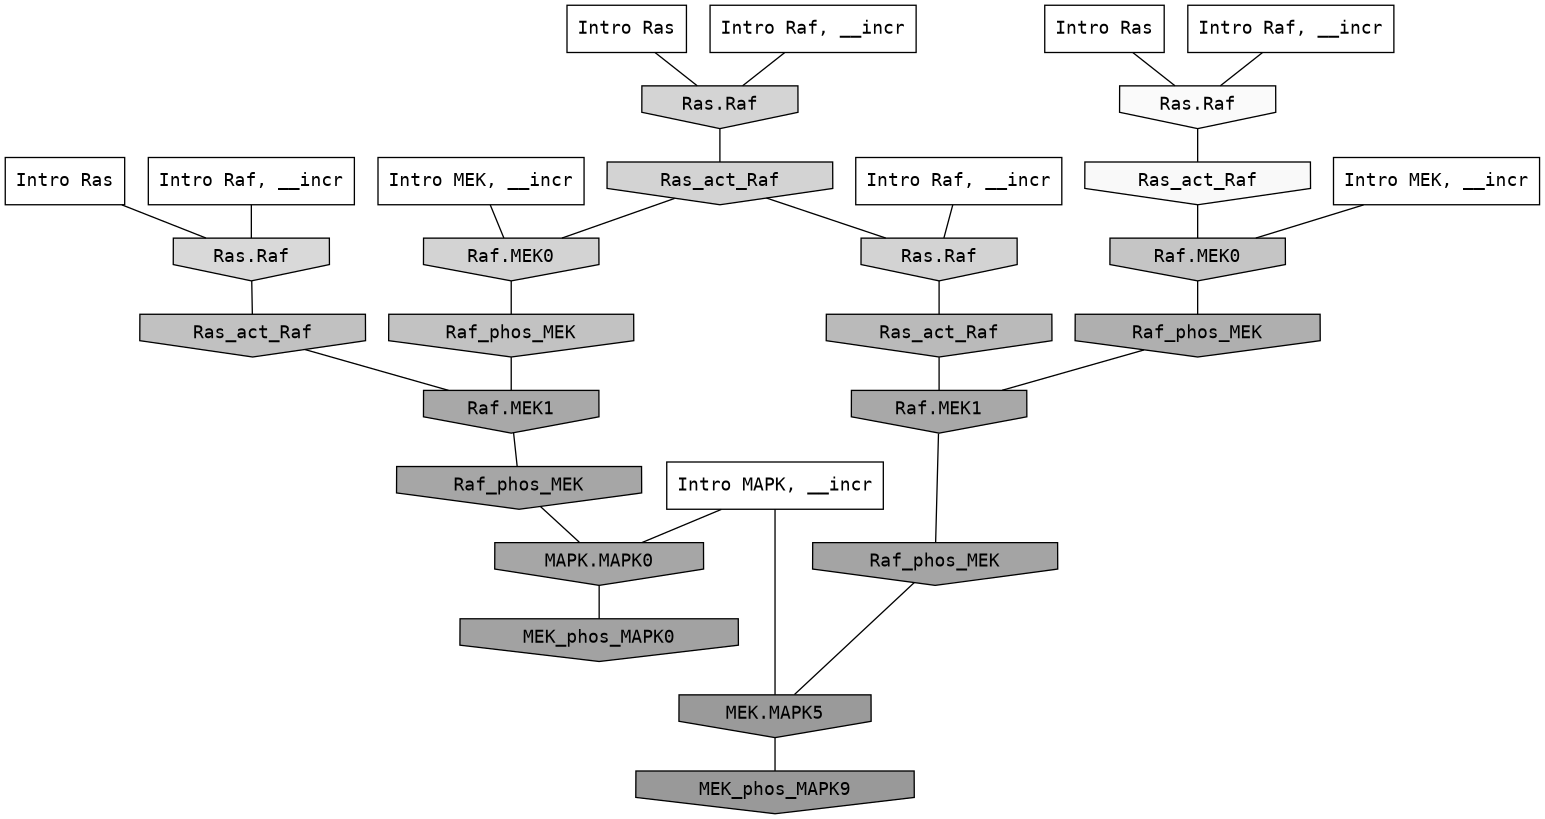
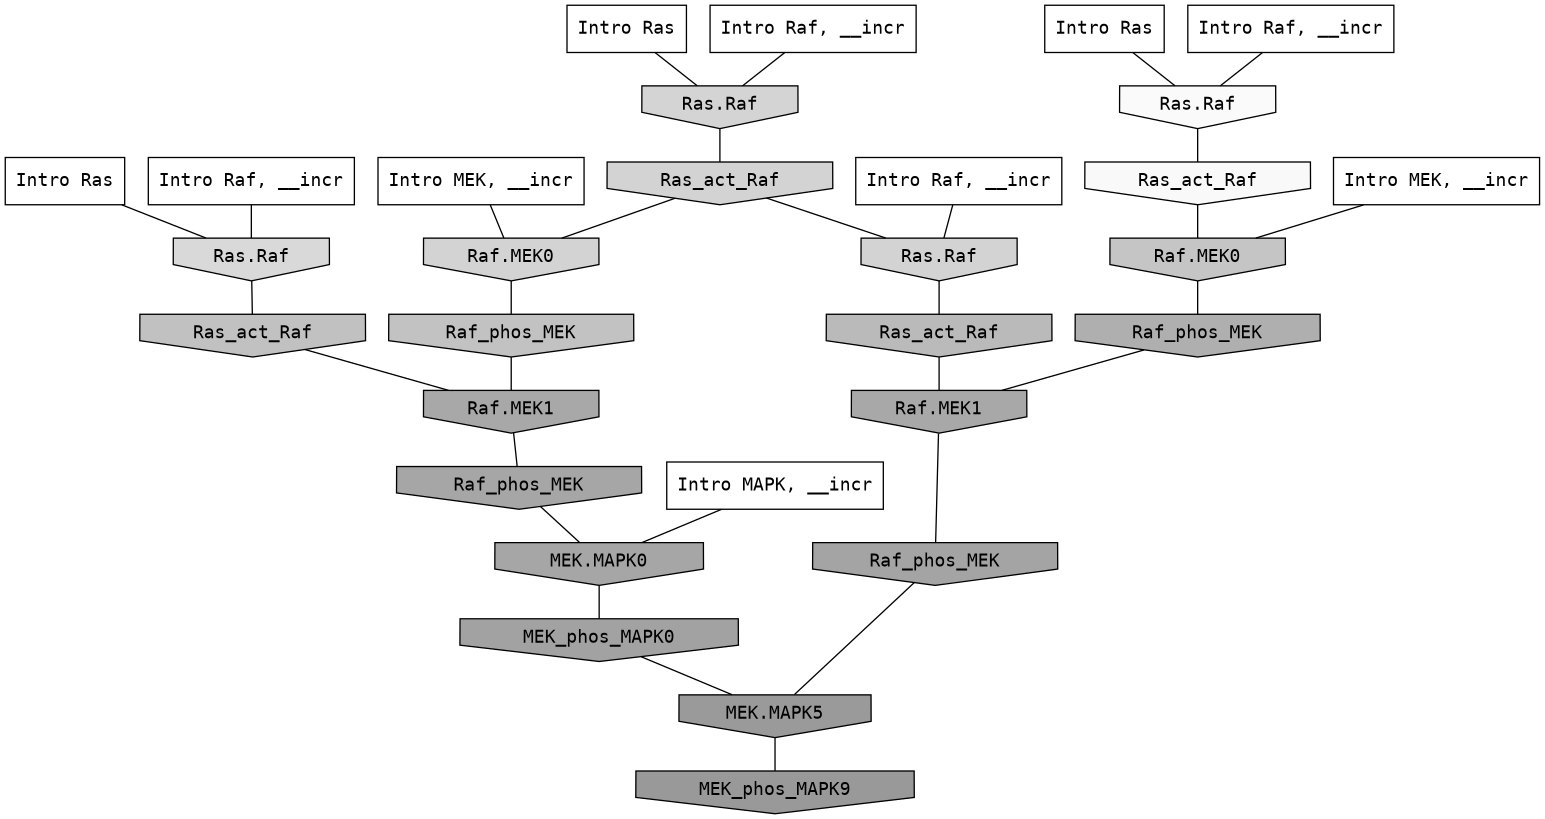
node "MAPK.MAPK0": label "MAPK.MAPK0" -> "MEK.MAPK0"
edge "Intro MAPK, __incr" -- "MEK.MAPK5": now "MEK_phos_MAPK0" -- "MEK.MAPK5"
